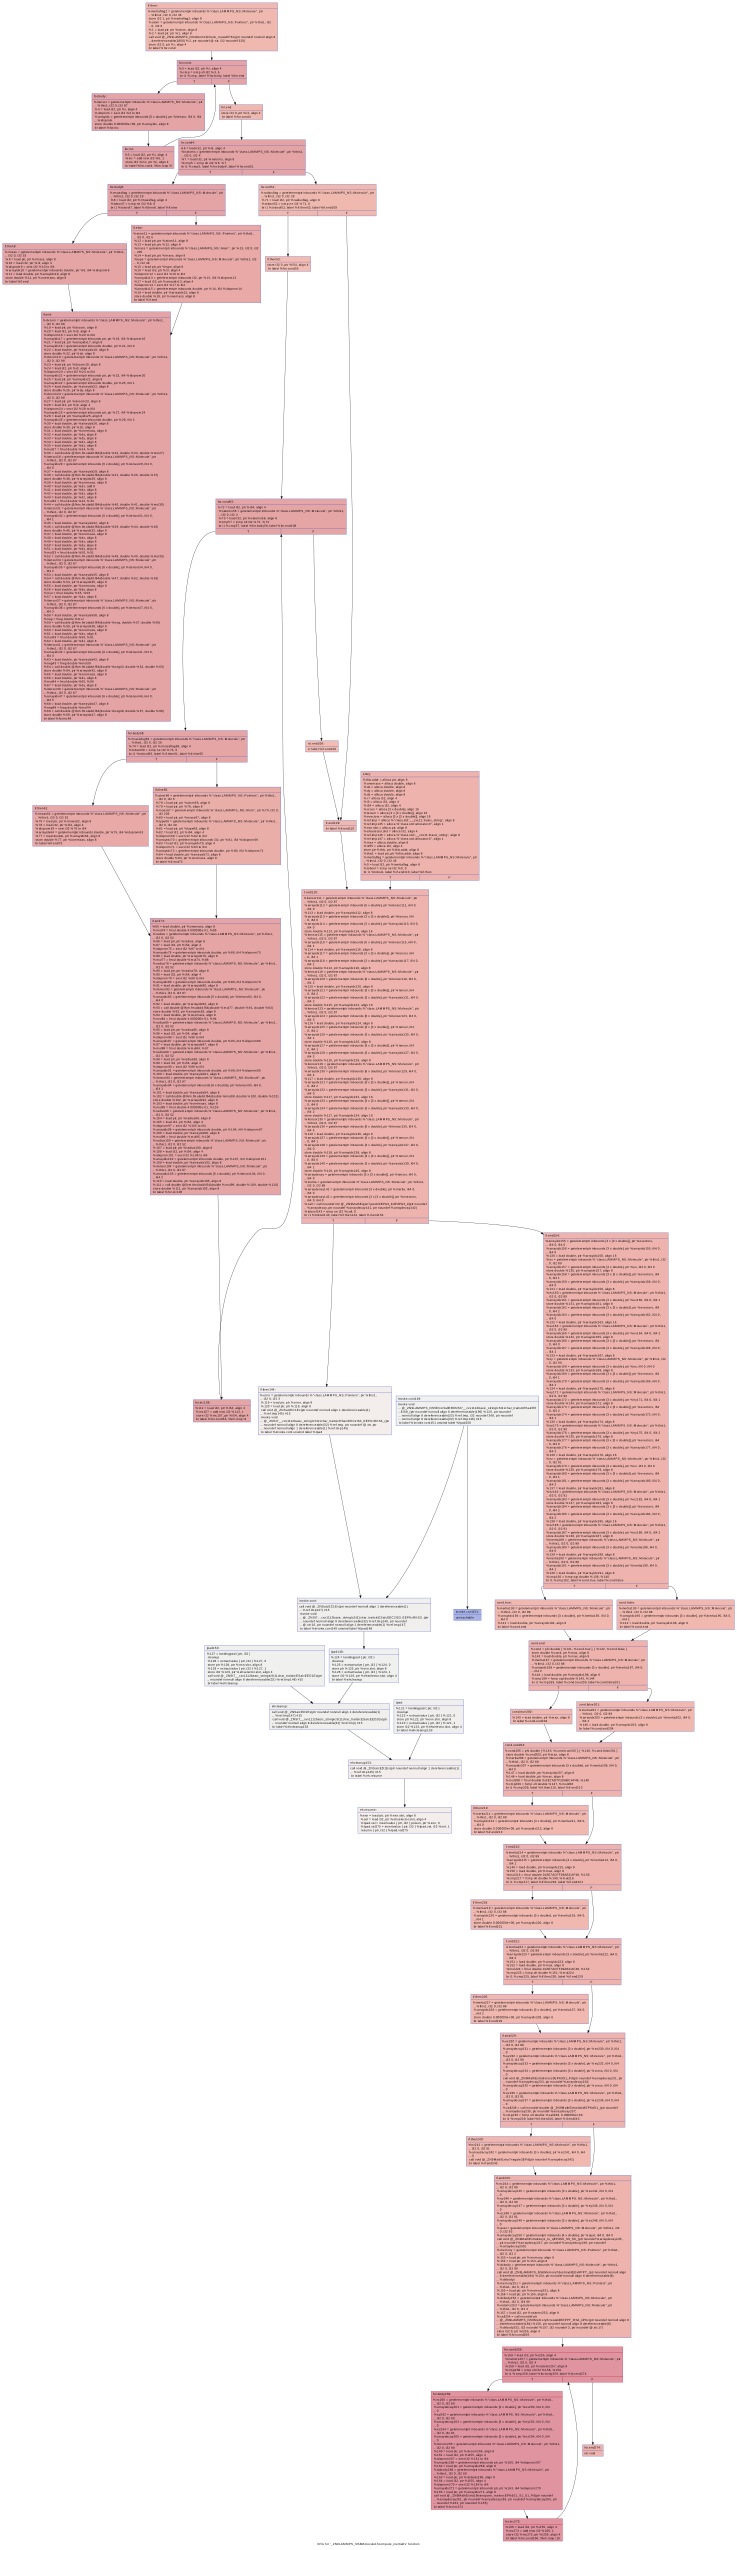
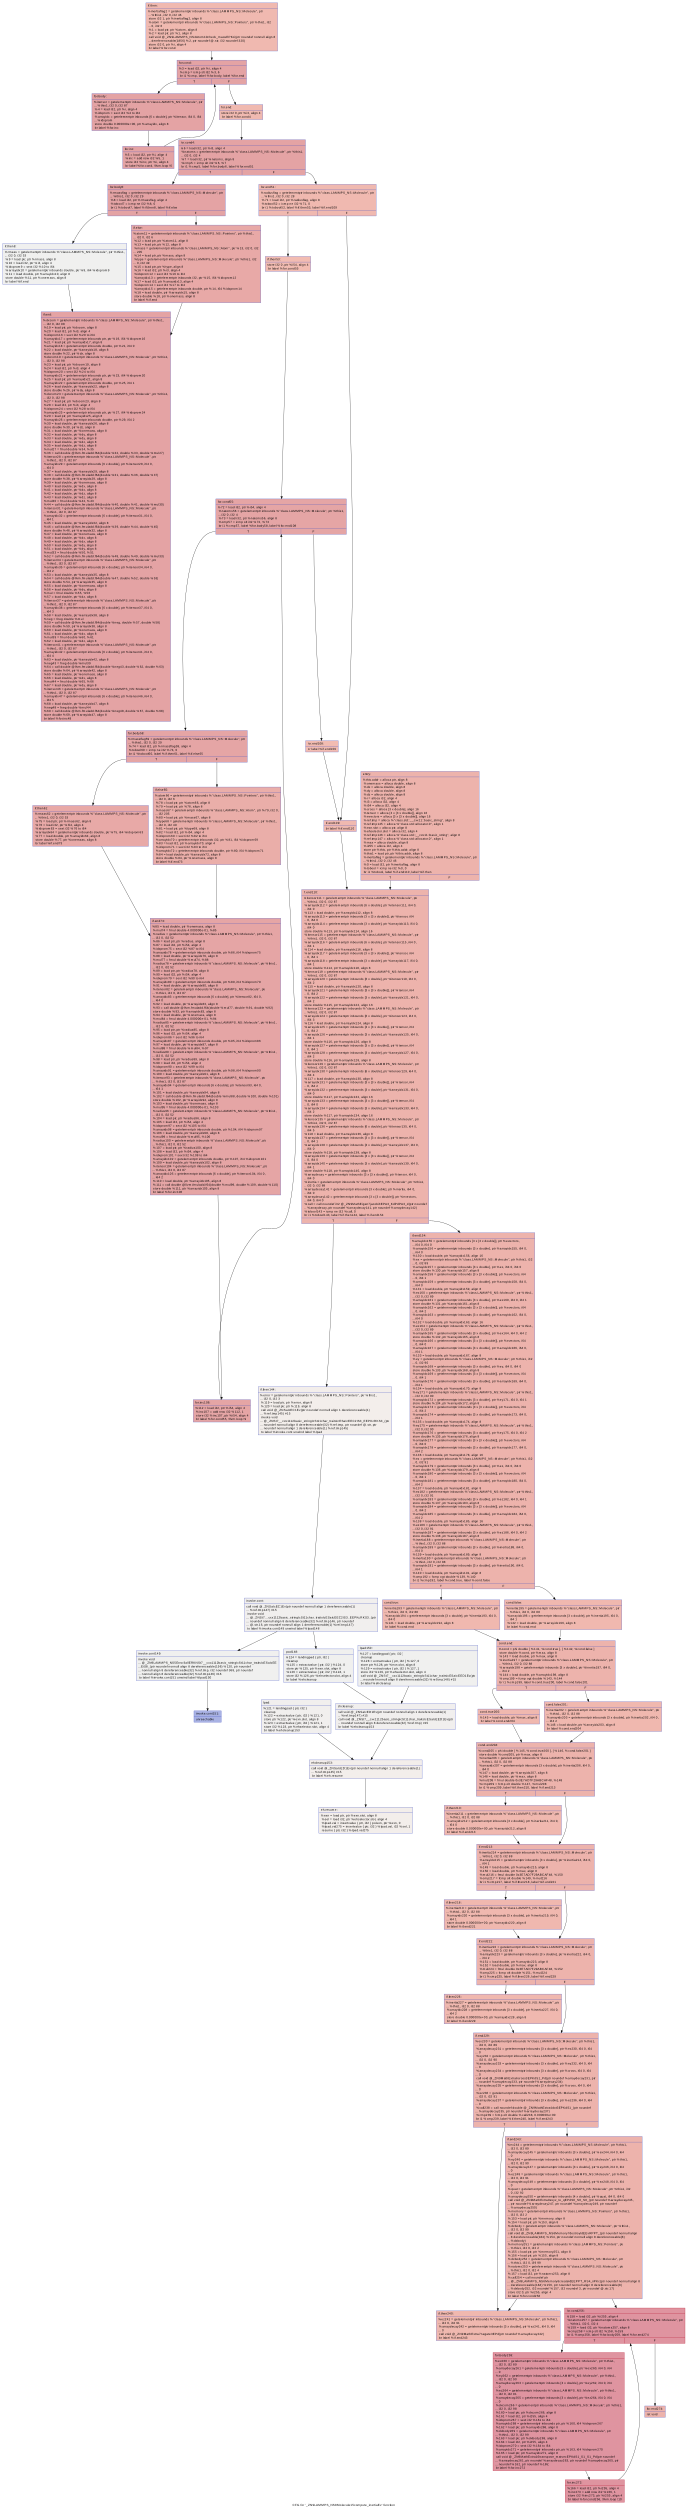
node "if.then8:": fillcolor #c5333470 -> #dedcdb70
node "if.end:": text "%40 = load double, ptr %dx, add 8" -> "%40 = load double, ptr %dx, align 8"
edge "invoke.cont149:" -> "invoke.cont:": reversed
edge "if.then240:" -> "if.end243:": reversed
